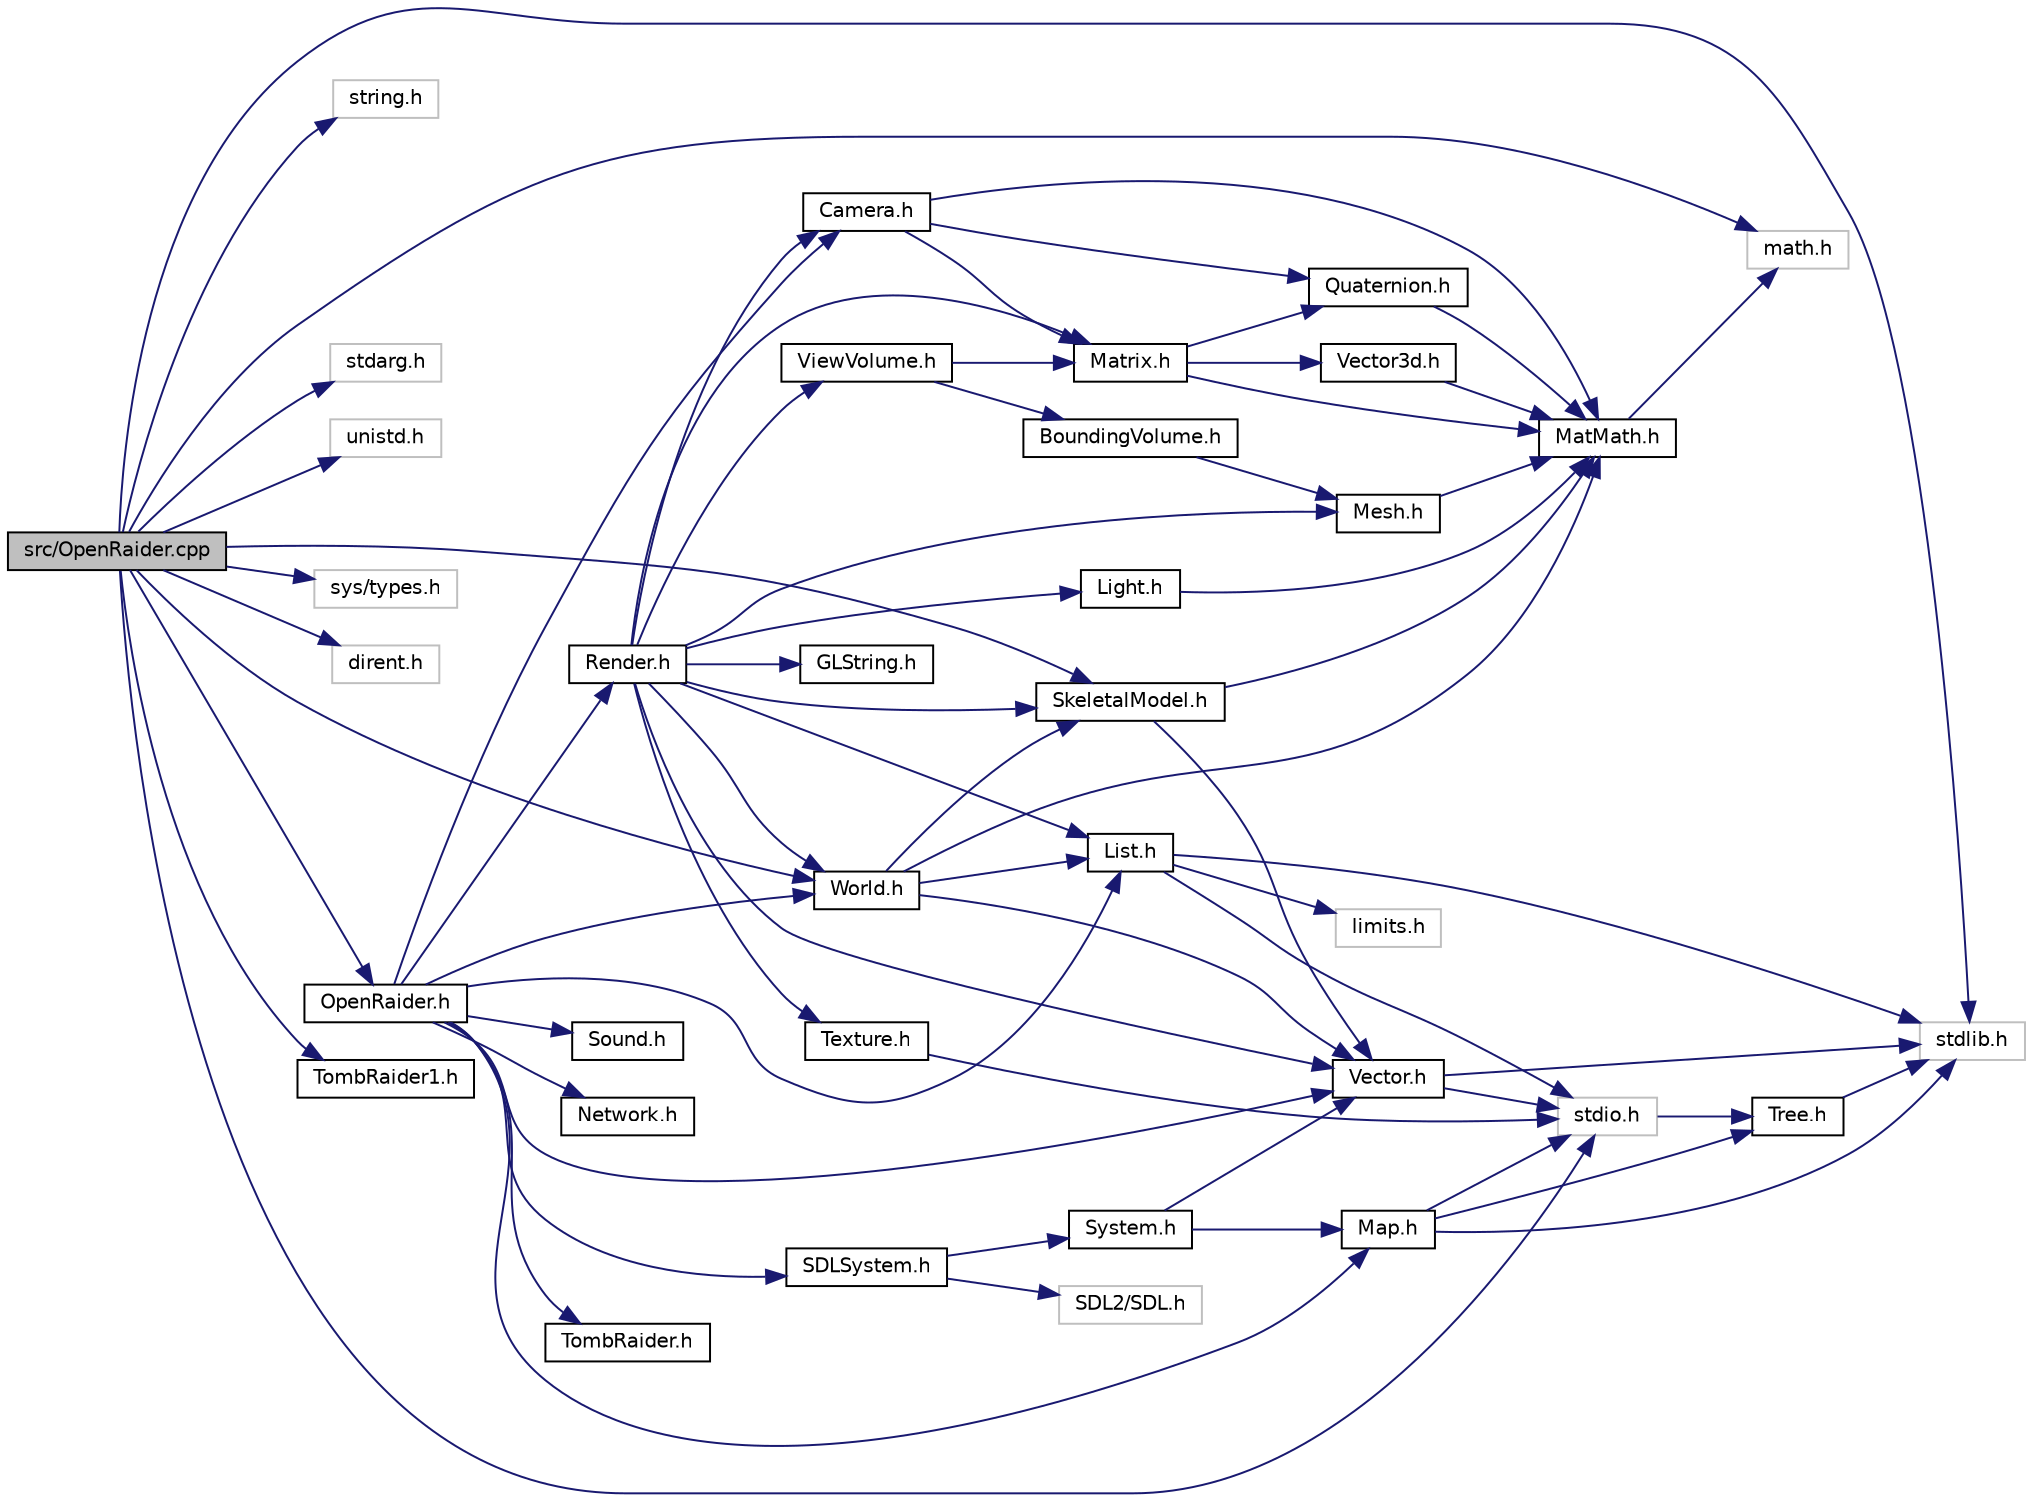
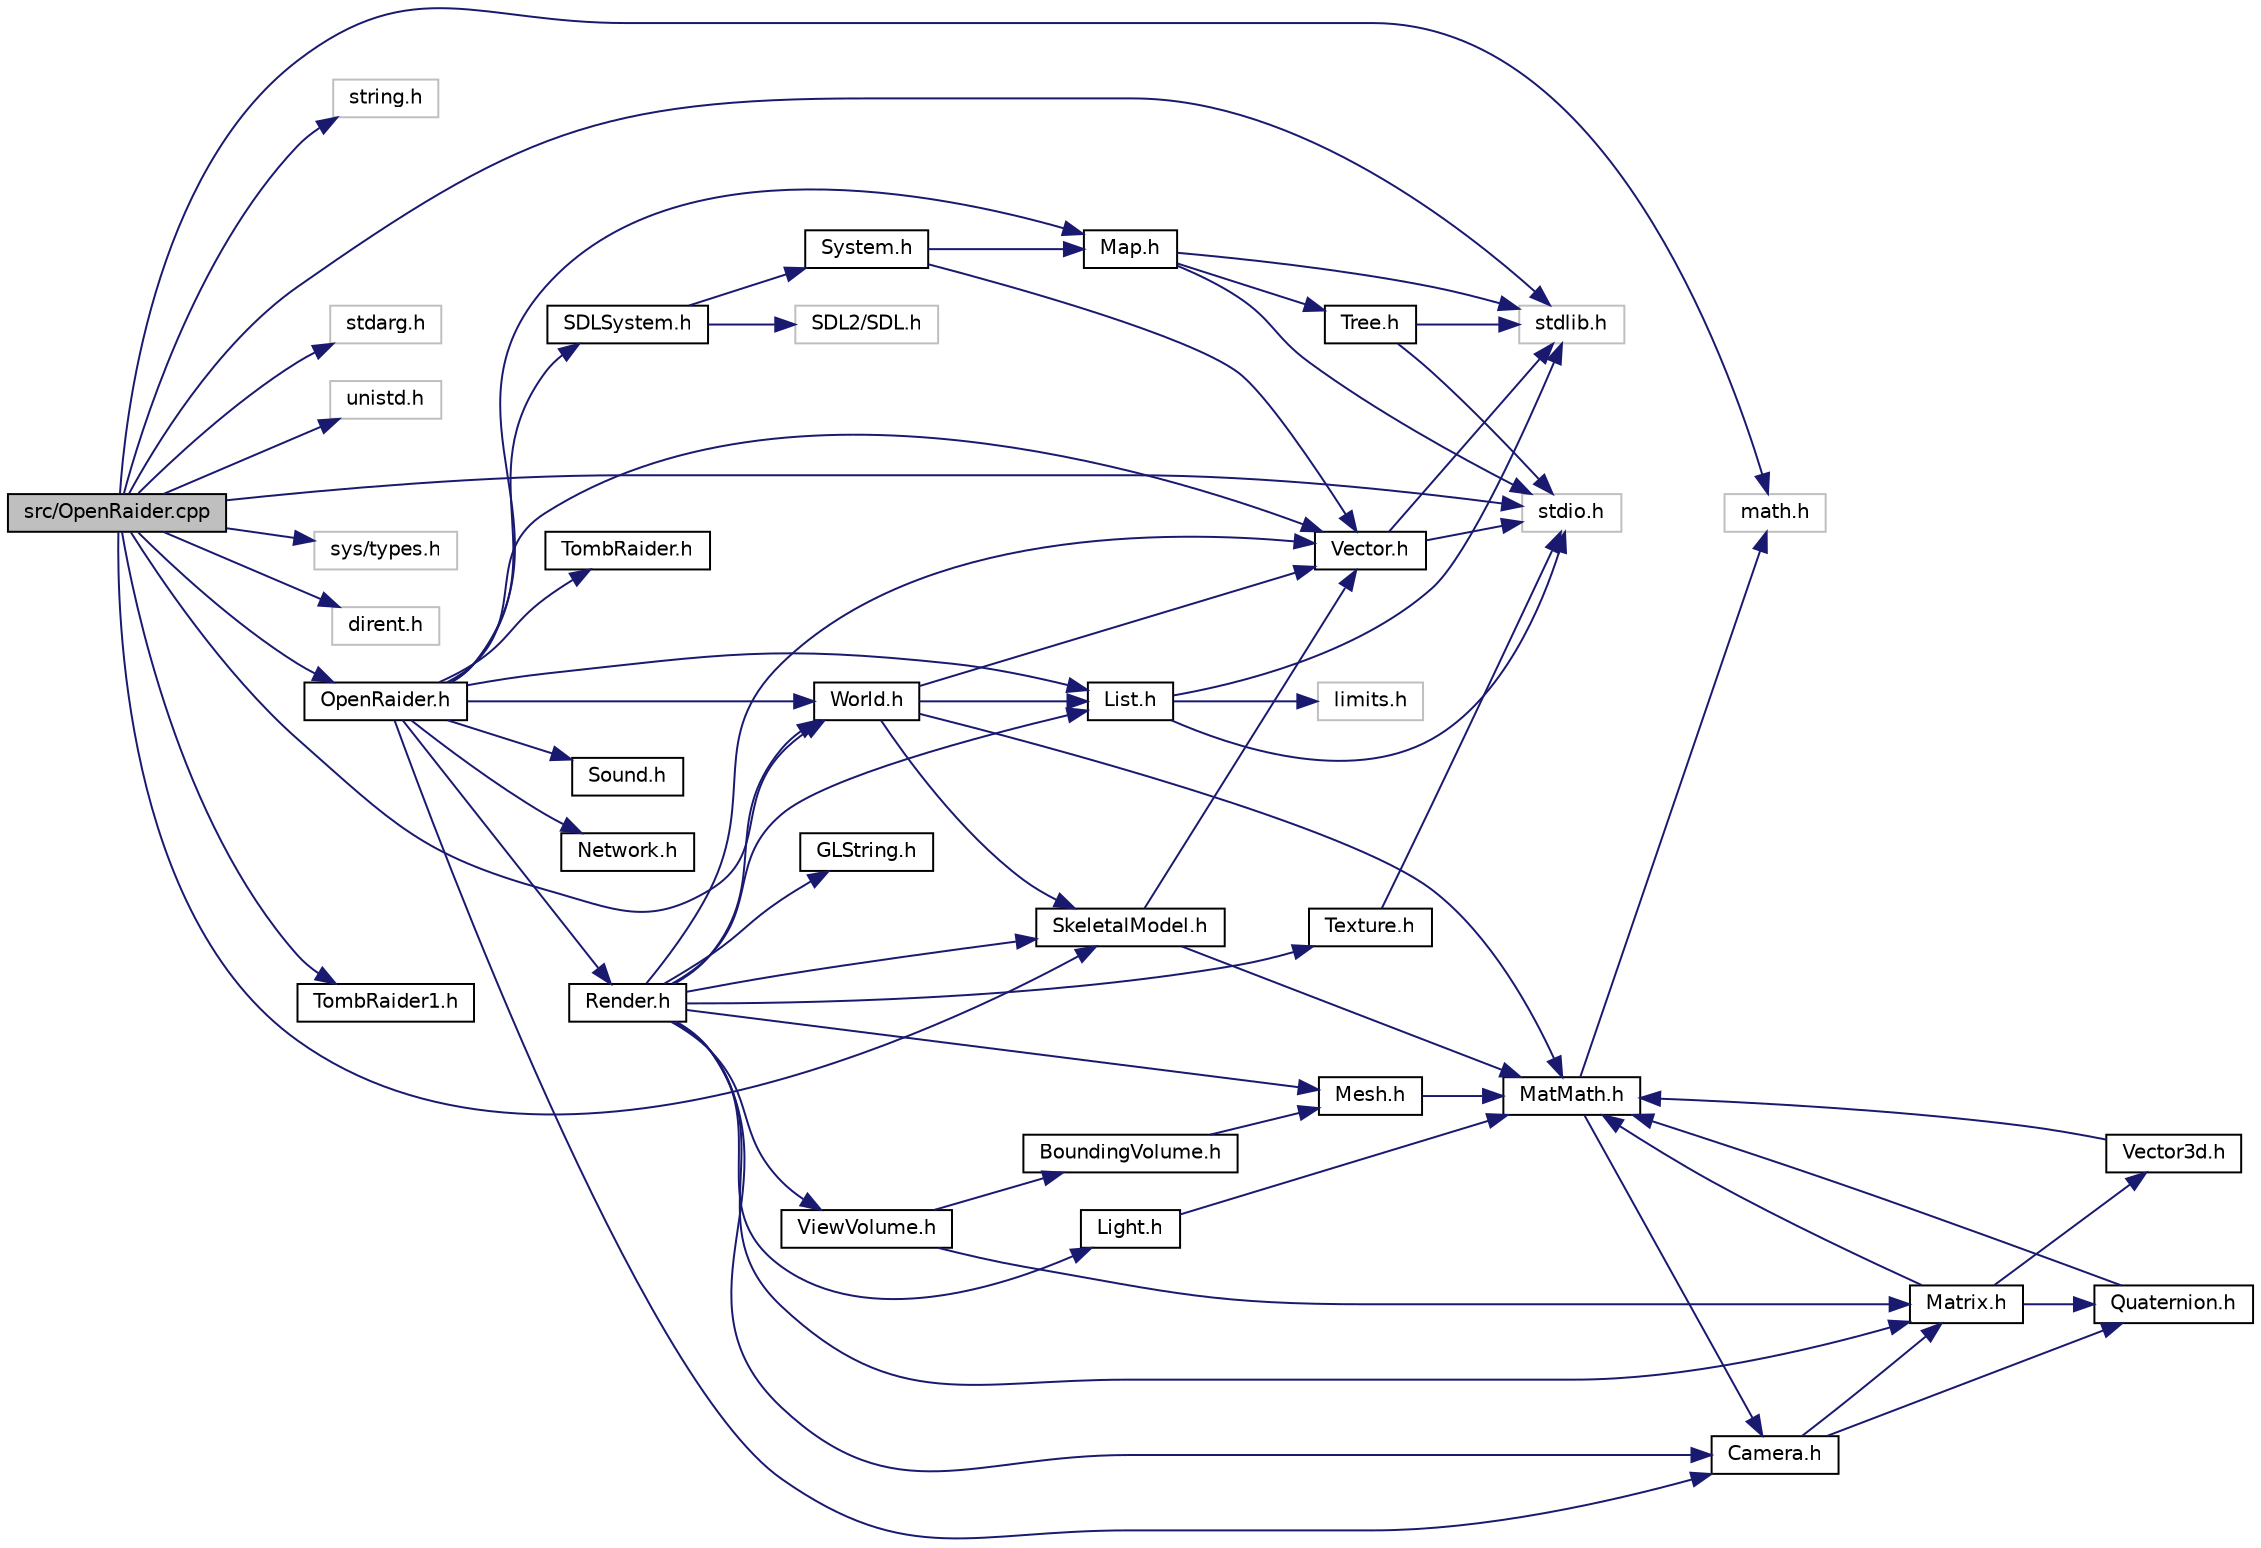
edge "Camera.h" -> "MatMath.h": reversed
edge "stdio.h" -> "Tree.h": reversed
